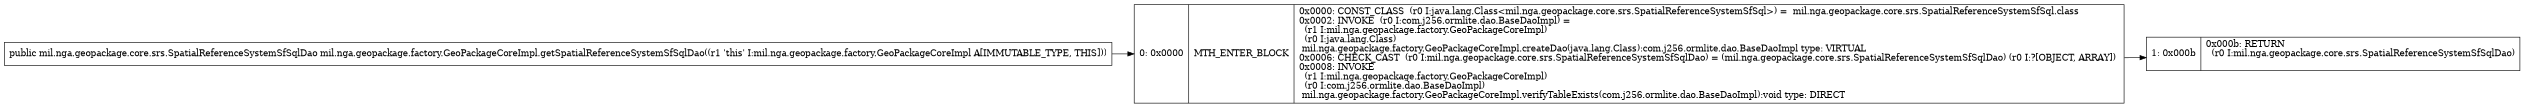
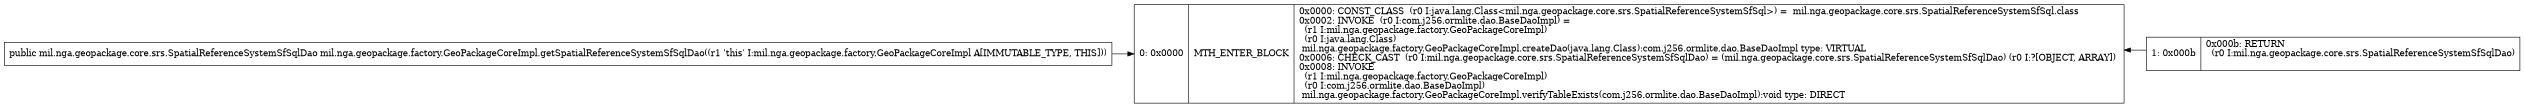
edge "0: 0x0000" -> "1: 0x000b": reversed
